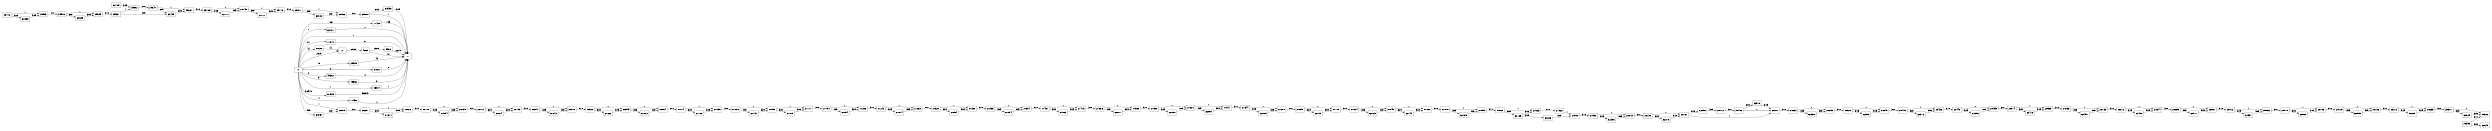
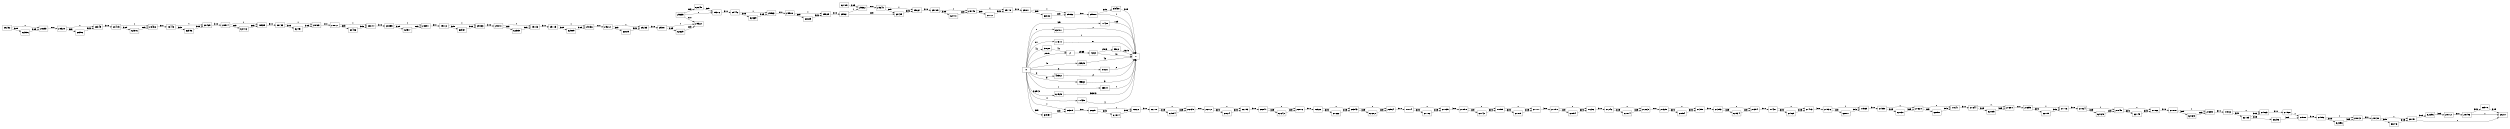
node "29376": added
edge "28217" -> "28232": removed, label "310"
